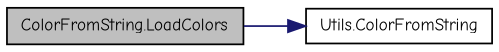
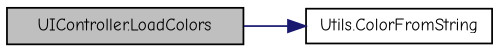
node "ColorFromString.LoadColors": label "ColorFromString.LoadColors" -> "UIController.LoadColors"
